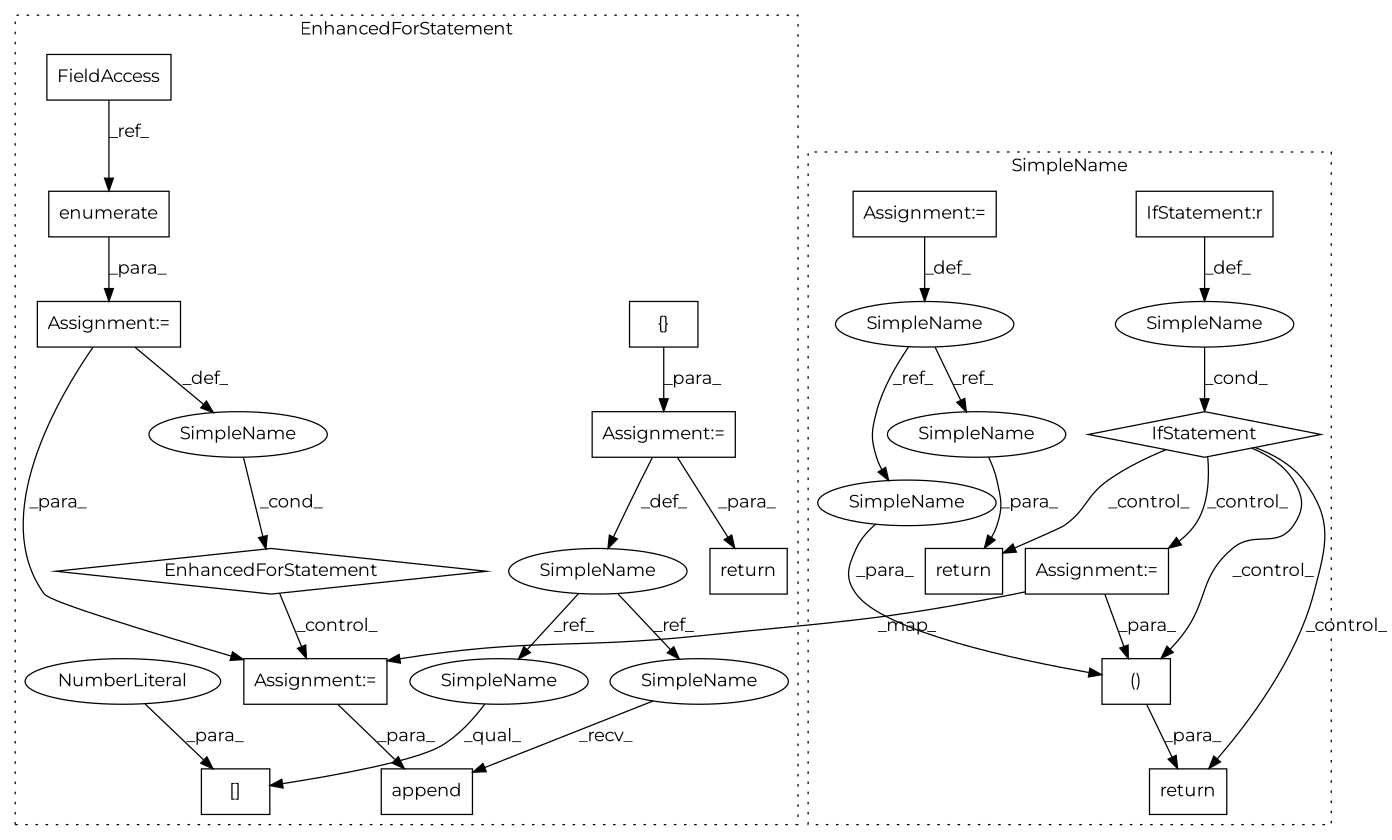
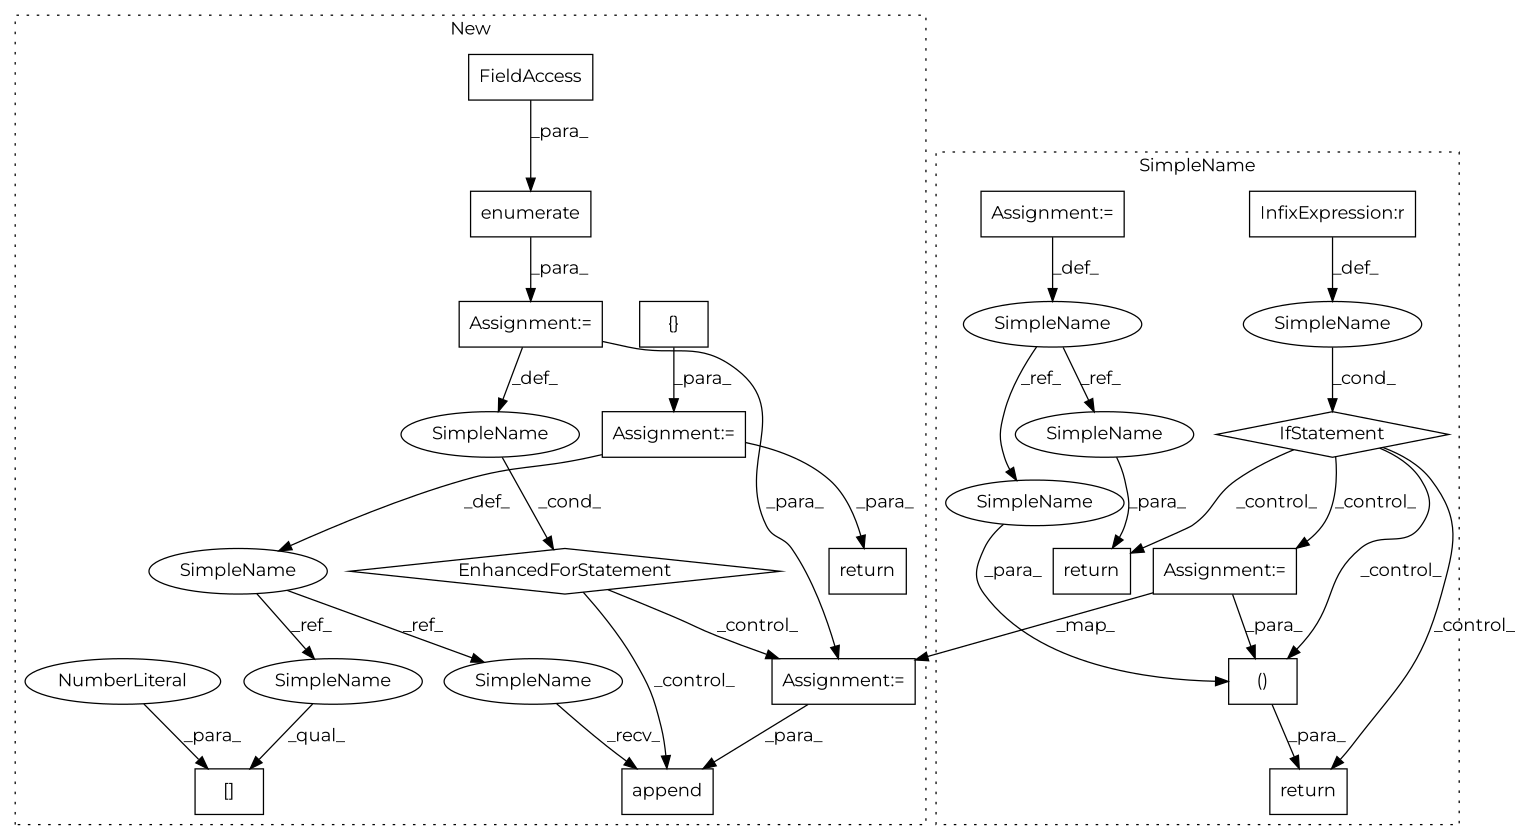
cluster "EnhancedForStatement": label "EnhancedForStatement" -> "New"
edge "FieldAccess" -> "enumerate": label "_ref_" -> "_para_"
node "IfStatement:r": label "IfStatement:r" -> "InfixExpression:r"
edge "EnhancedForStatement" -> "append": added, label "_control_"
